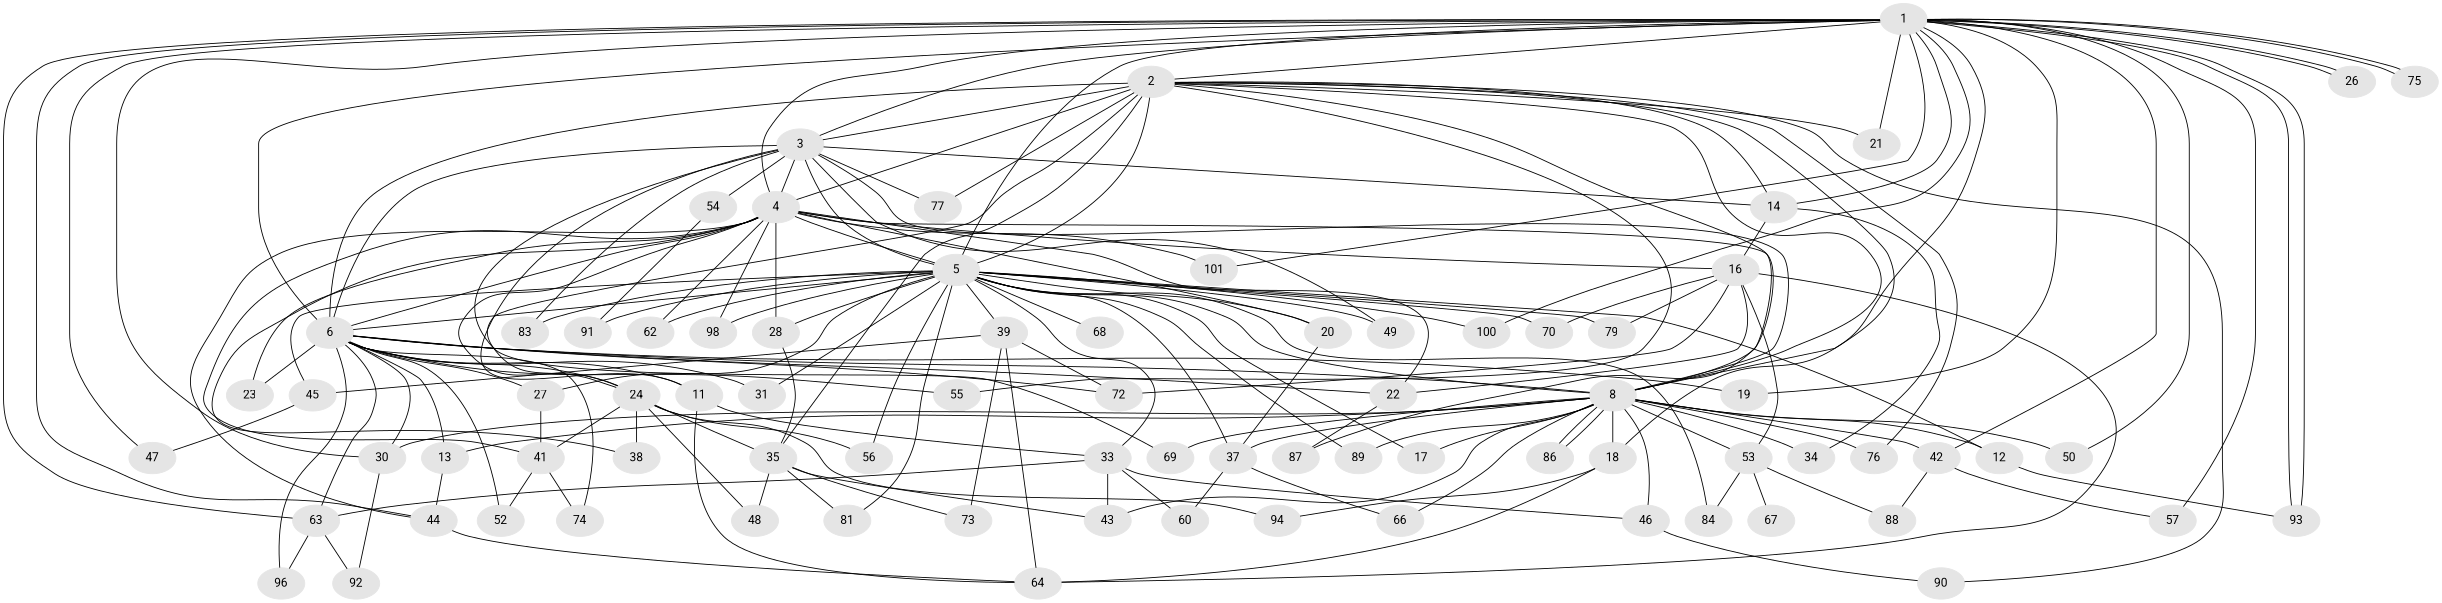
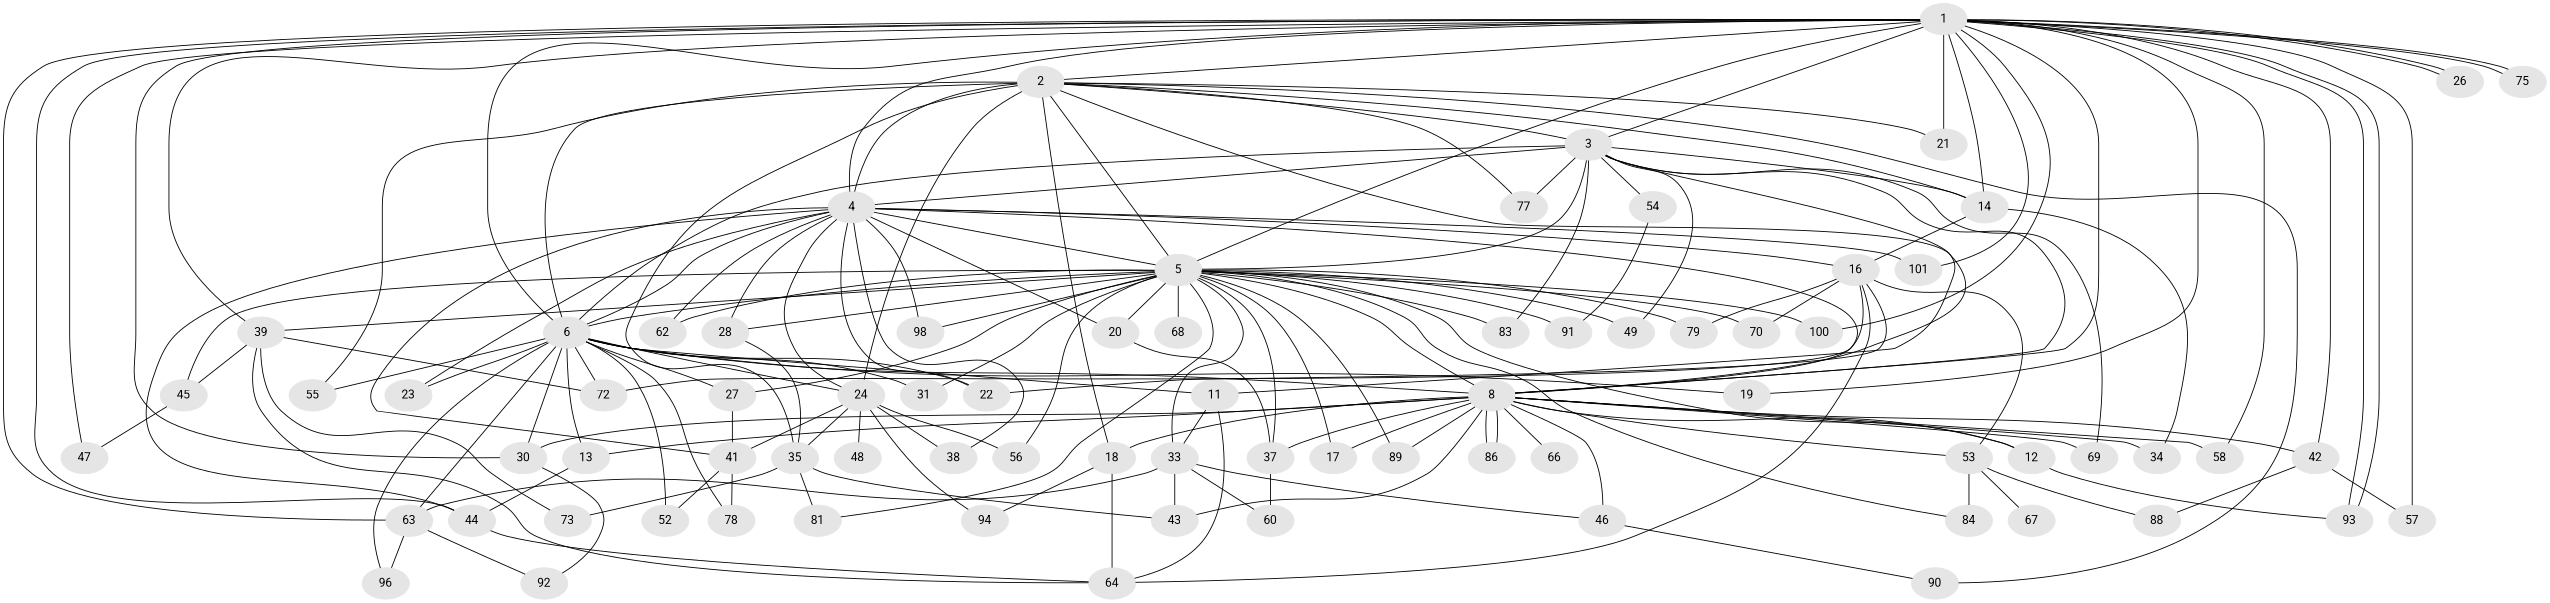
edge "1" -- "39": added
node "87": removed
node "76": removed
node "50": label "50" -> "58"
edge "37" -- "66": removed
edge "35" -- "48": removed
node "74": label "74" -> "78"
